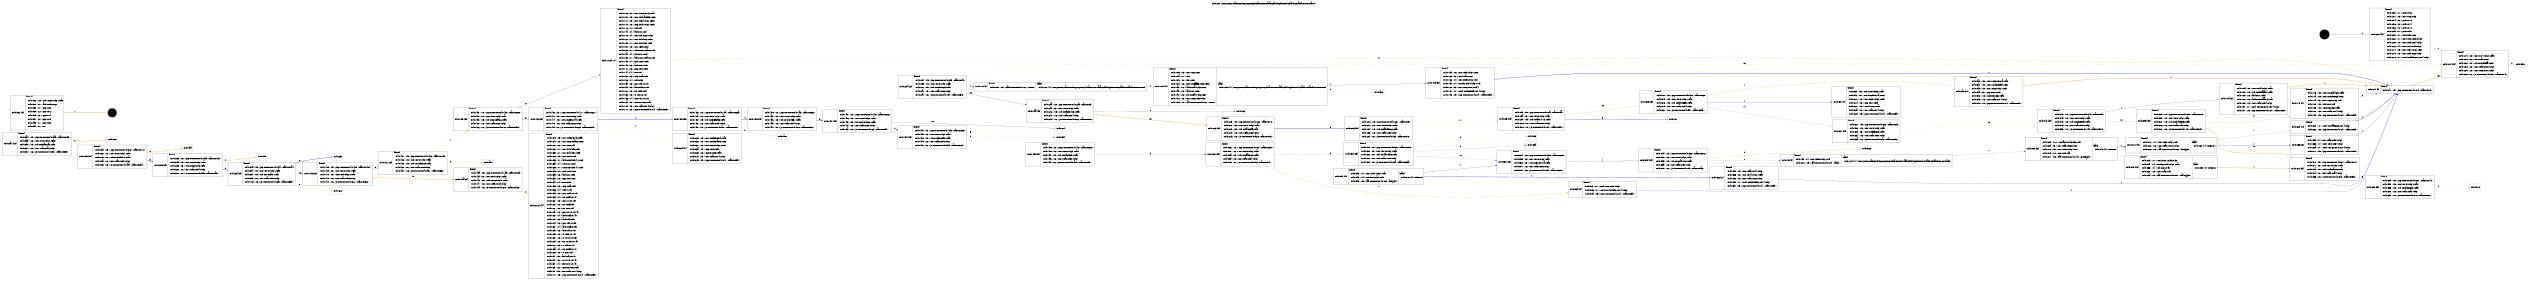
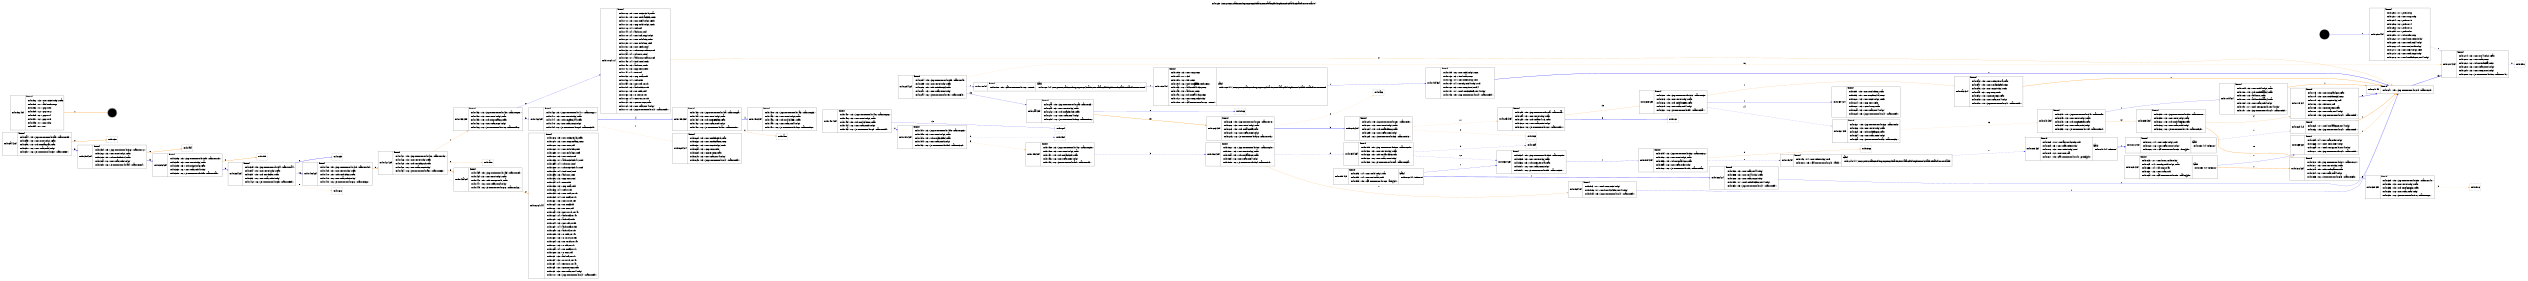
edge "0x401c47 [5]" -> "0x40127d [23]": color darkorange -> blue
edge "0x401795 [40]" -> "0x401a26": now "0x4012c3 [25]" -> "0x401a26"
edge "0x401775 [27]" -> "0x401c47 [5]": style dashed -> bold
edge "0x40182b [12]" -> "0x401c47 [5]": color blue -> darkorange
edge "0x40165f [23]" -> "0x401c47 [5]": color blue -> darkorange
edge "0x40149e [25]" -> "0x4014b7 [25]": removed, label "3"
edge "0x4014d0 [25]" -> "0x401c2f": now "0x4014d0 [25]" -> "0x4014e9 [25]"
edge "0x40151b [25]" -> "0x401bc3": now "0x4012dc [25]" -> "0x401bc3"
edge "0x40181c [15]" -> "0x40165f [23]": now "0x401648 [23]" -> "0x40165f [23]"
edge "0x4013a4 [25]" -> "0x4013bd [25]": added, label "9"
edge "0x401408 [25]" -> "0x40143a [25]": now "0x401421 [25]" -> "0x40143a [25]"
